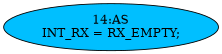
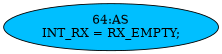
node "14:AS INT_RX = RX_EMPTY;": label "14:AS INT_RX = RX_EMPTY;" -> "64:AS INT_RX = RX_EMPTY;"
